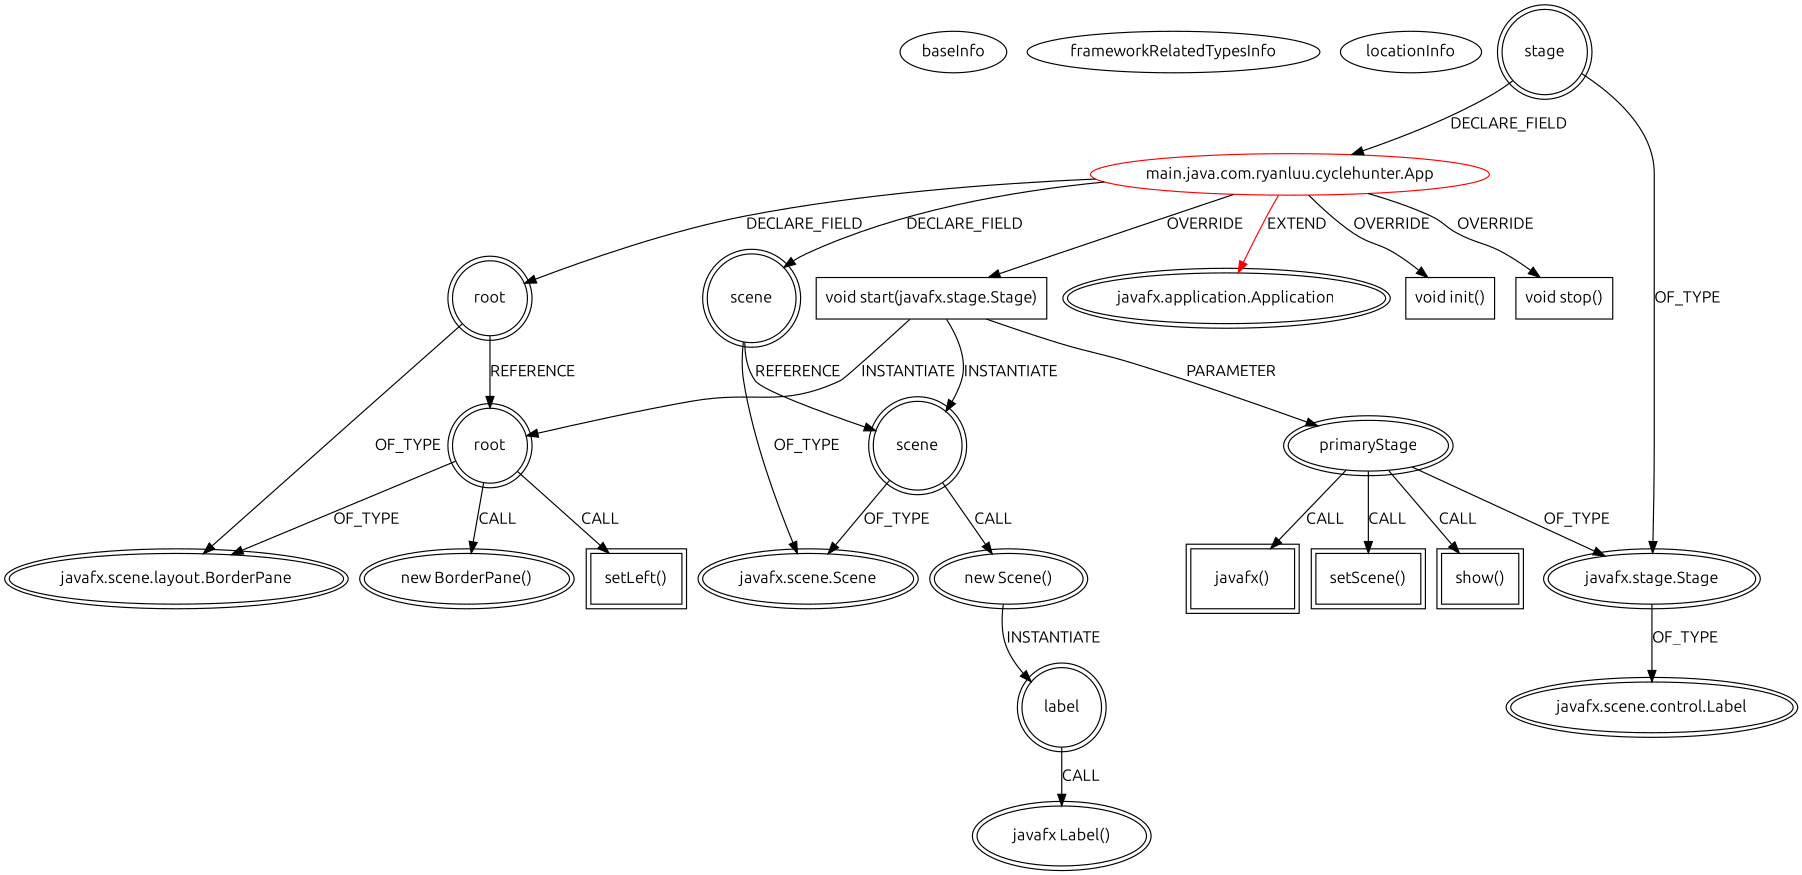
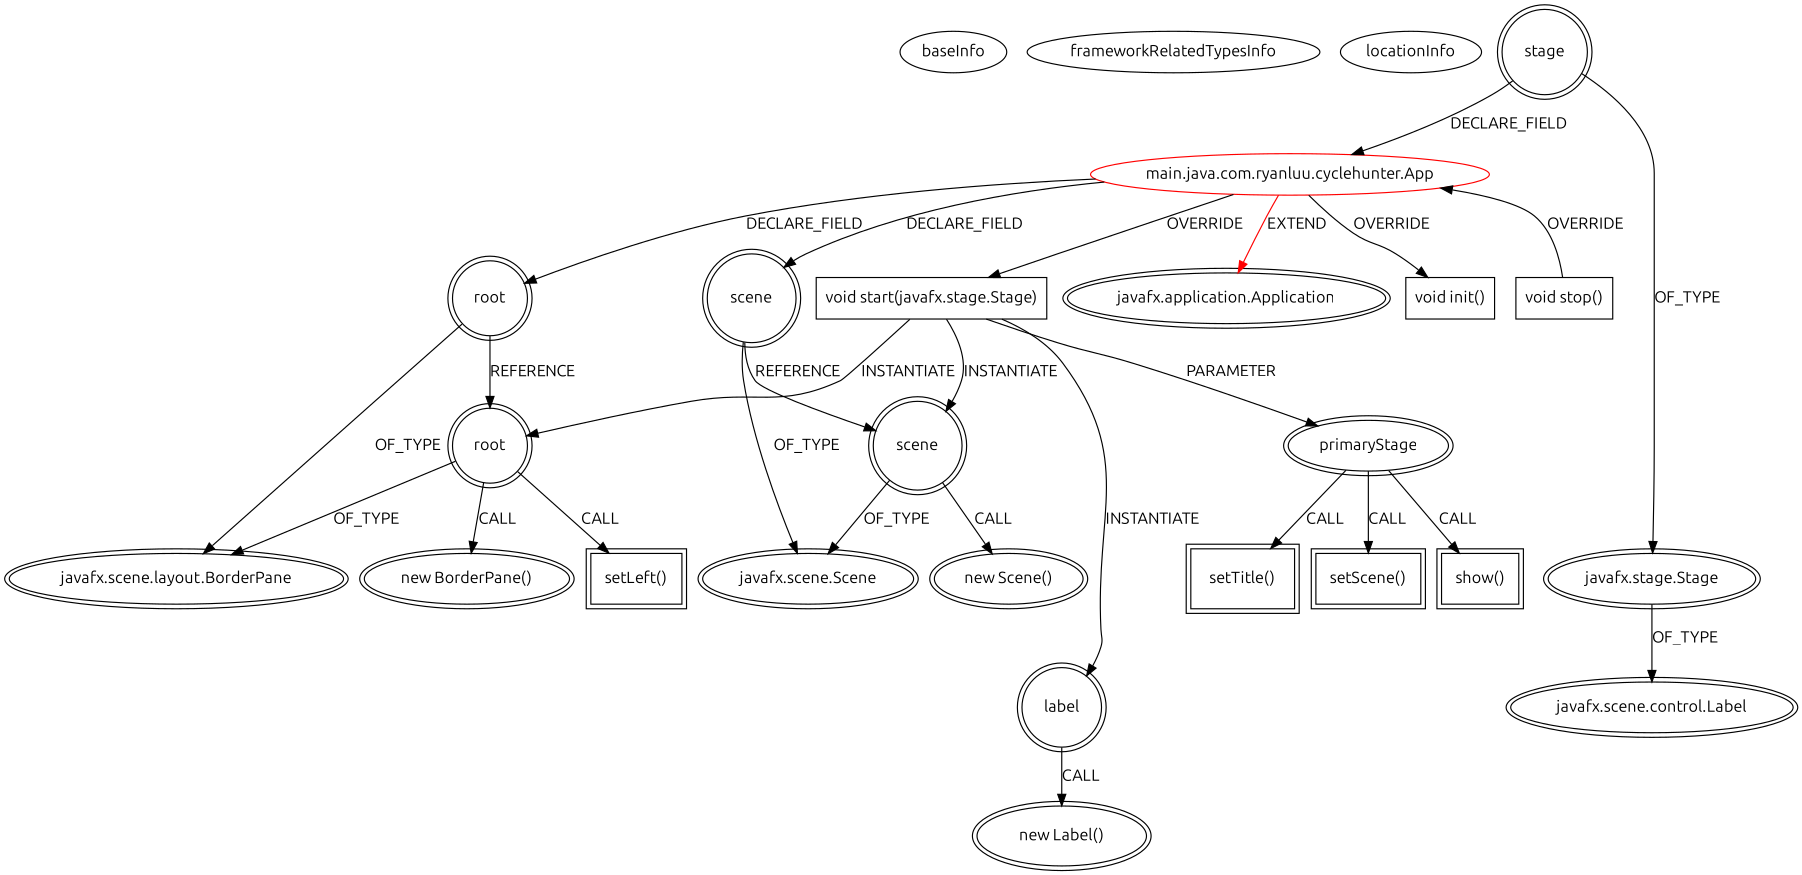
edge "main.java.com.ryanluu.cyclehunter.App" -> "void stop()": reversed
edge "primaryStage" -> "javafx.stage.Stage": removed, label "OF_TYPE"
node "javafx()": label "javafx()" -> "setTitle()"
edge "new Scene()" -> "label": now "void start(javafx.stage.Stage)" -> "label"
node "javafx Label()": label "javafx Label()" -> "new Label()"
